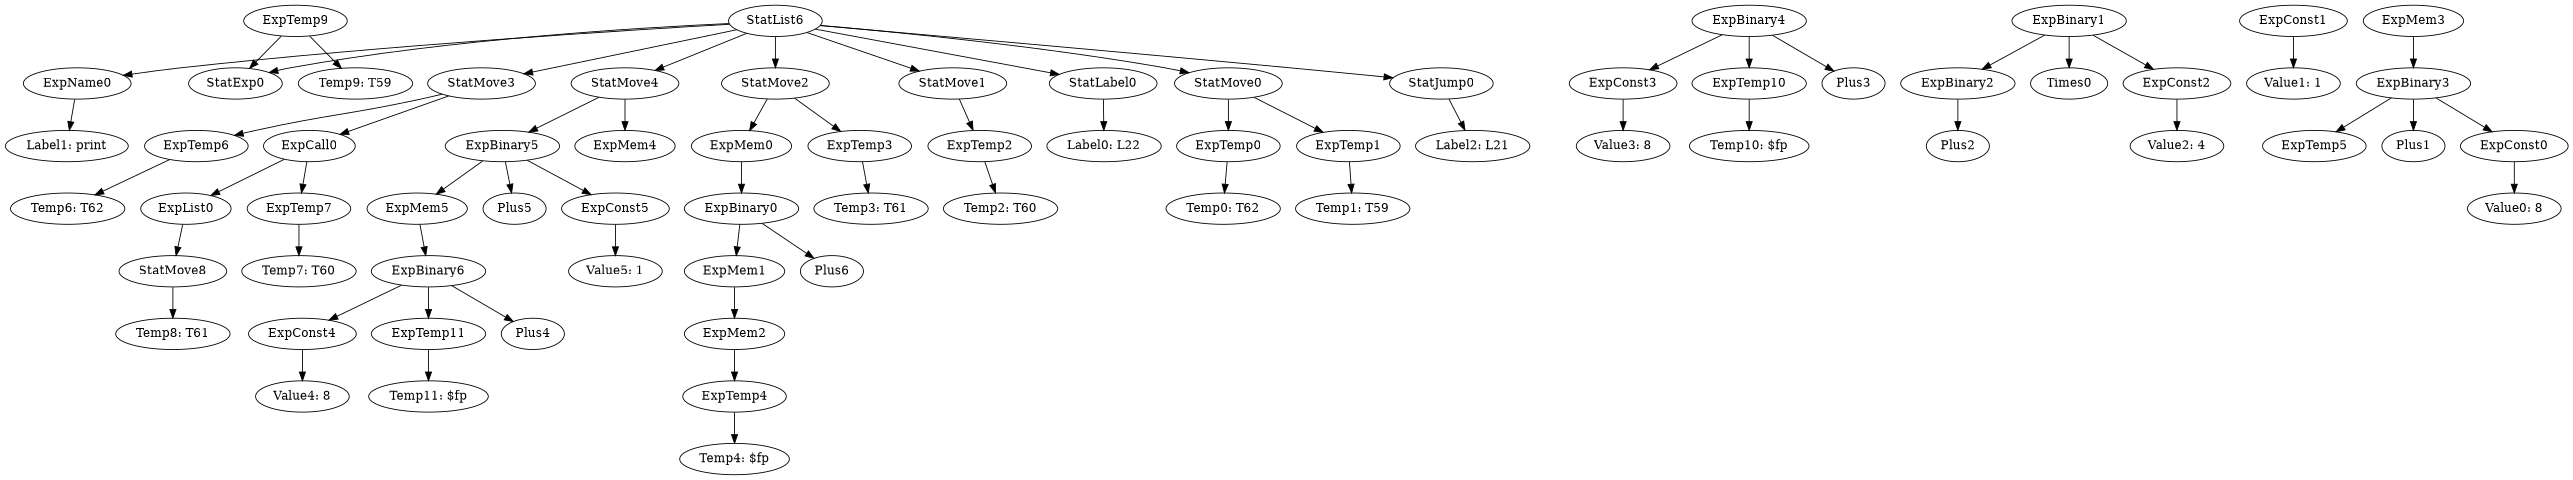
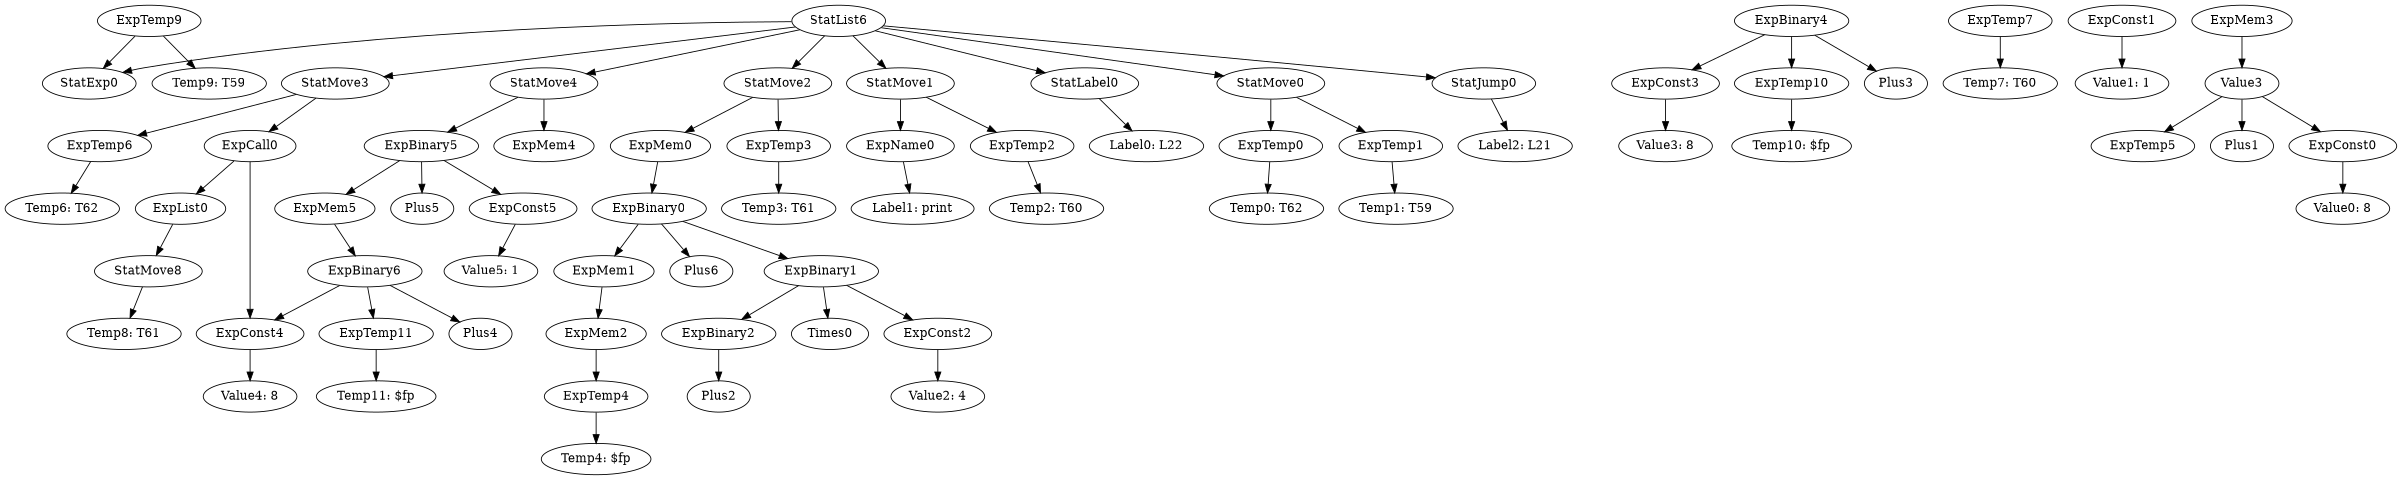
edge "StatList6" -> "ExpName0": now "StatMove1" -> "ExpName0"
node "ExpBinary3": label "ExpBinary3" -> "Value3"
edge "ExpCall0" -> "ExpTemp7": now "ExpCall0" -> "ExpConst4"
edge "ExpBinary0" -> "ExpBinary1": added
